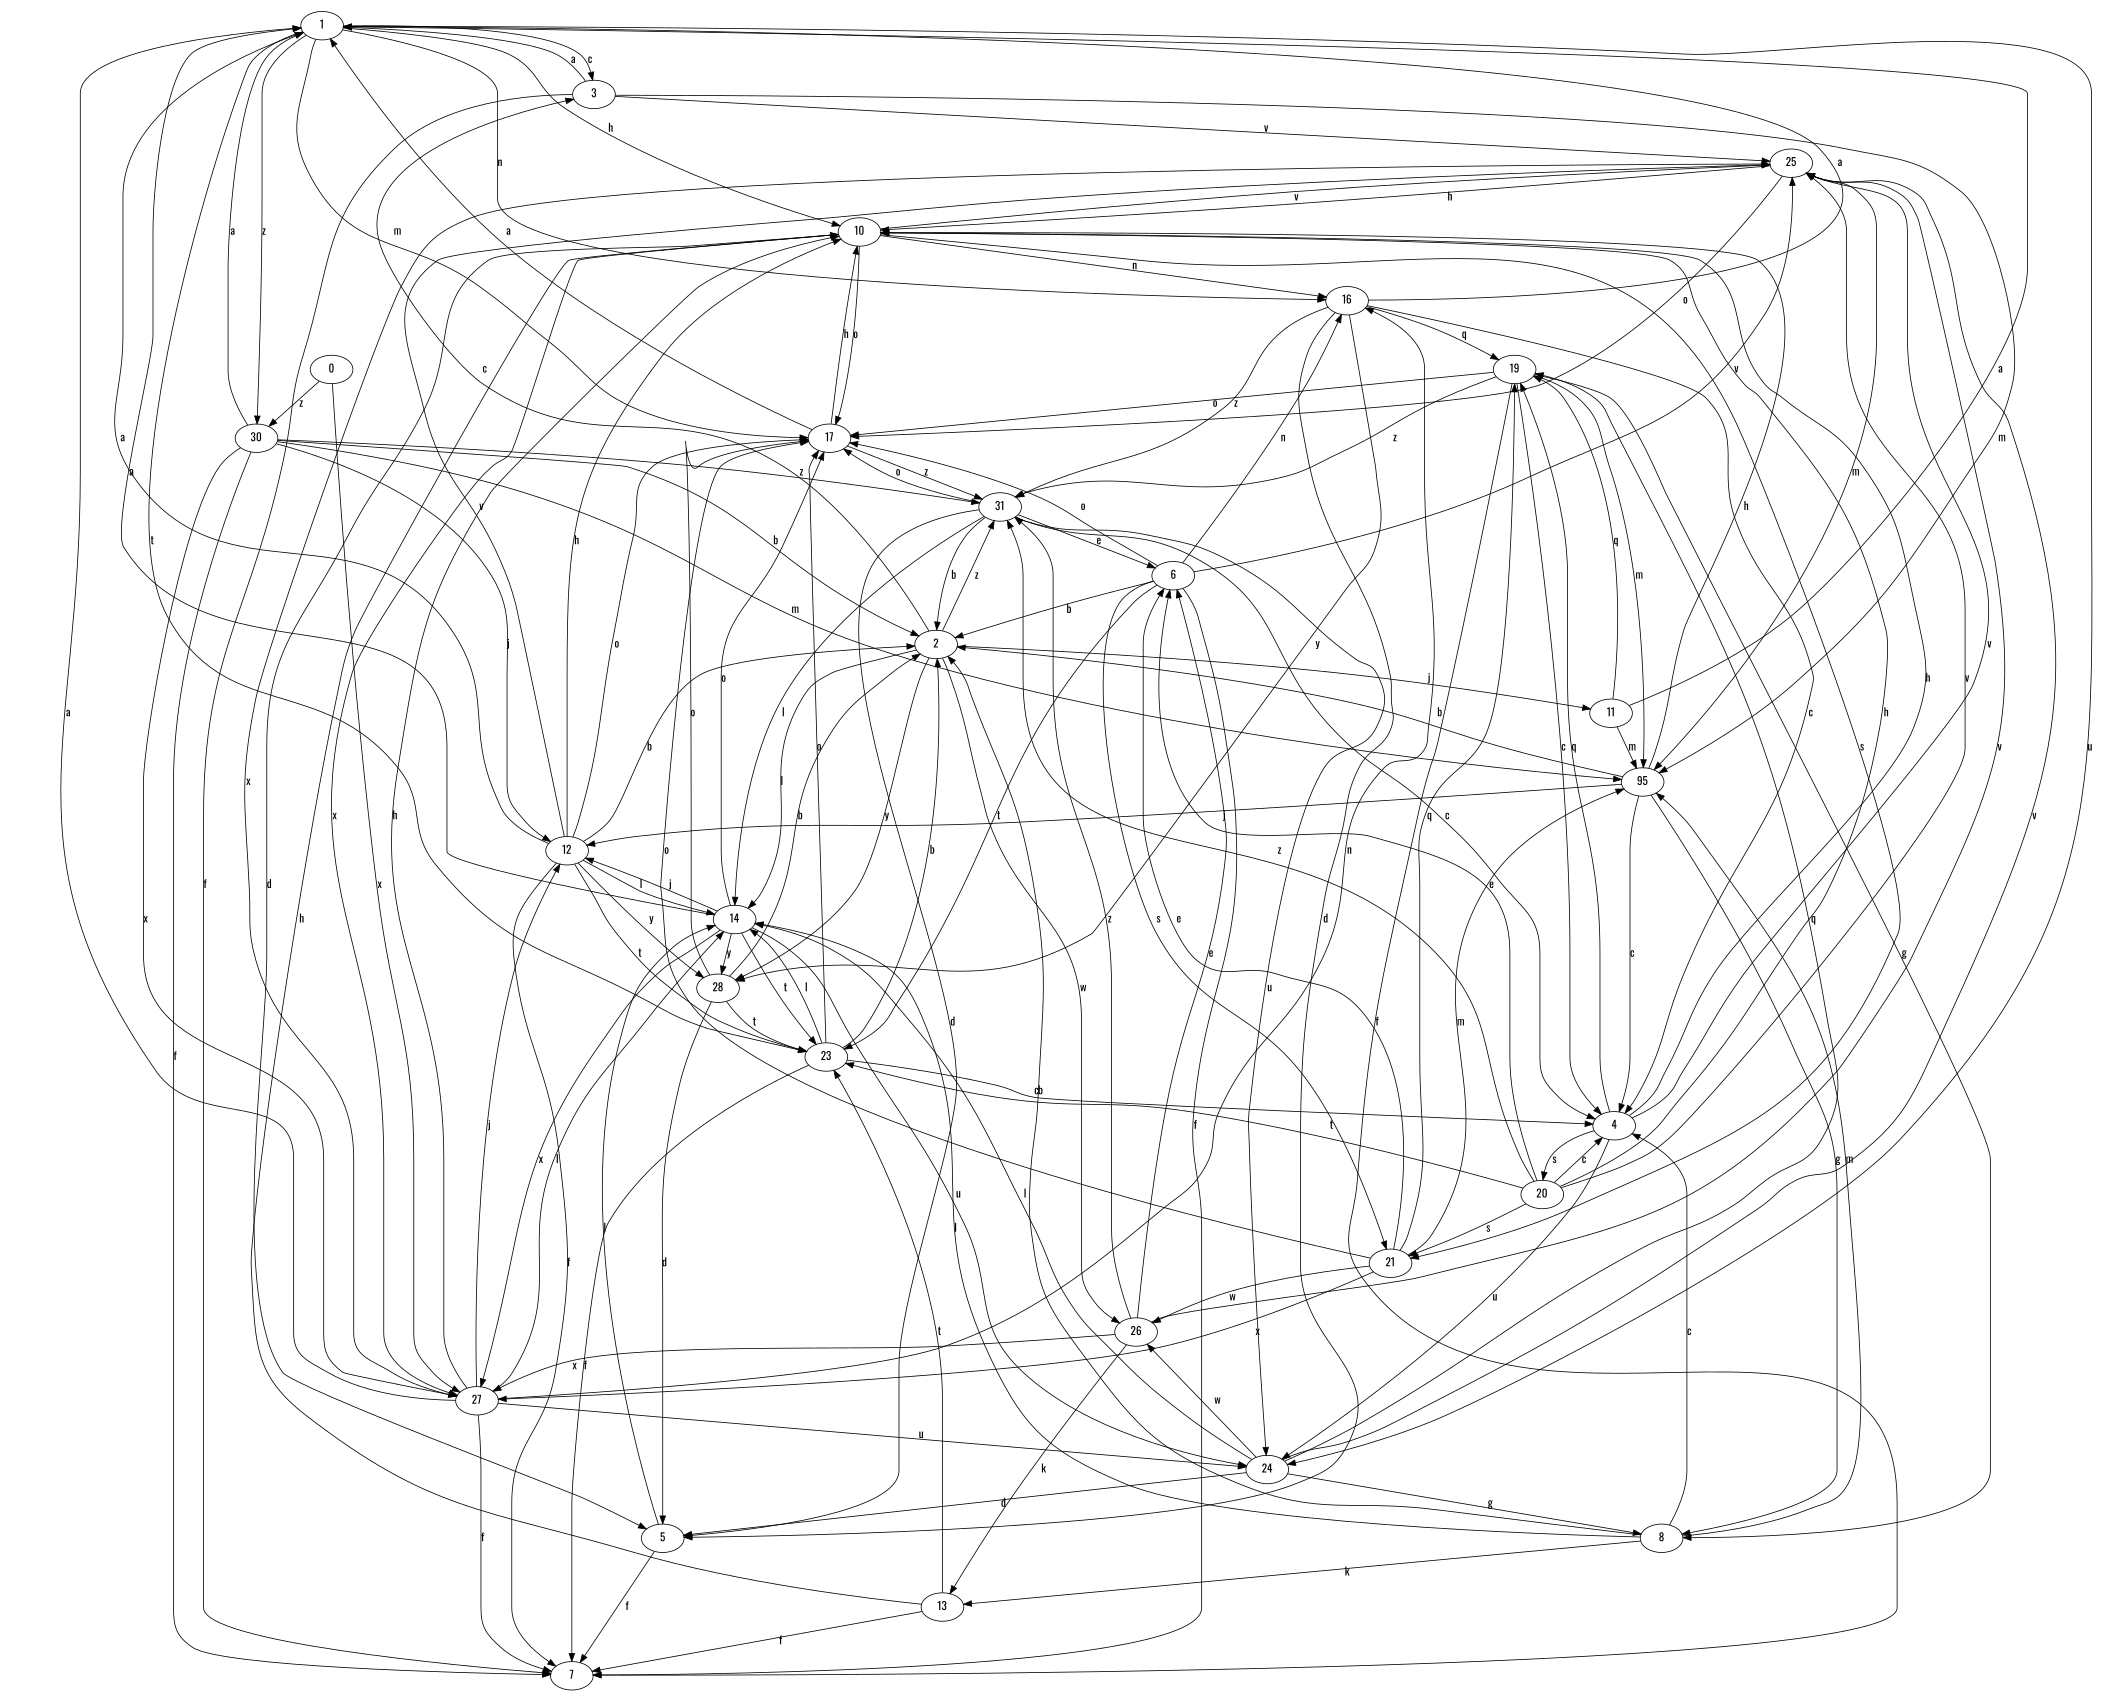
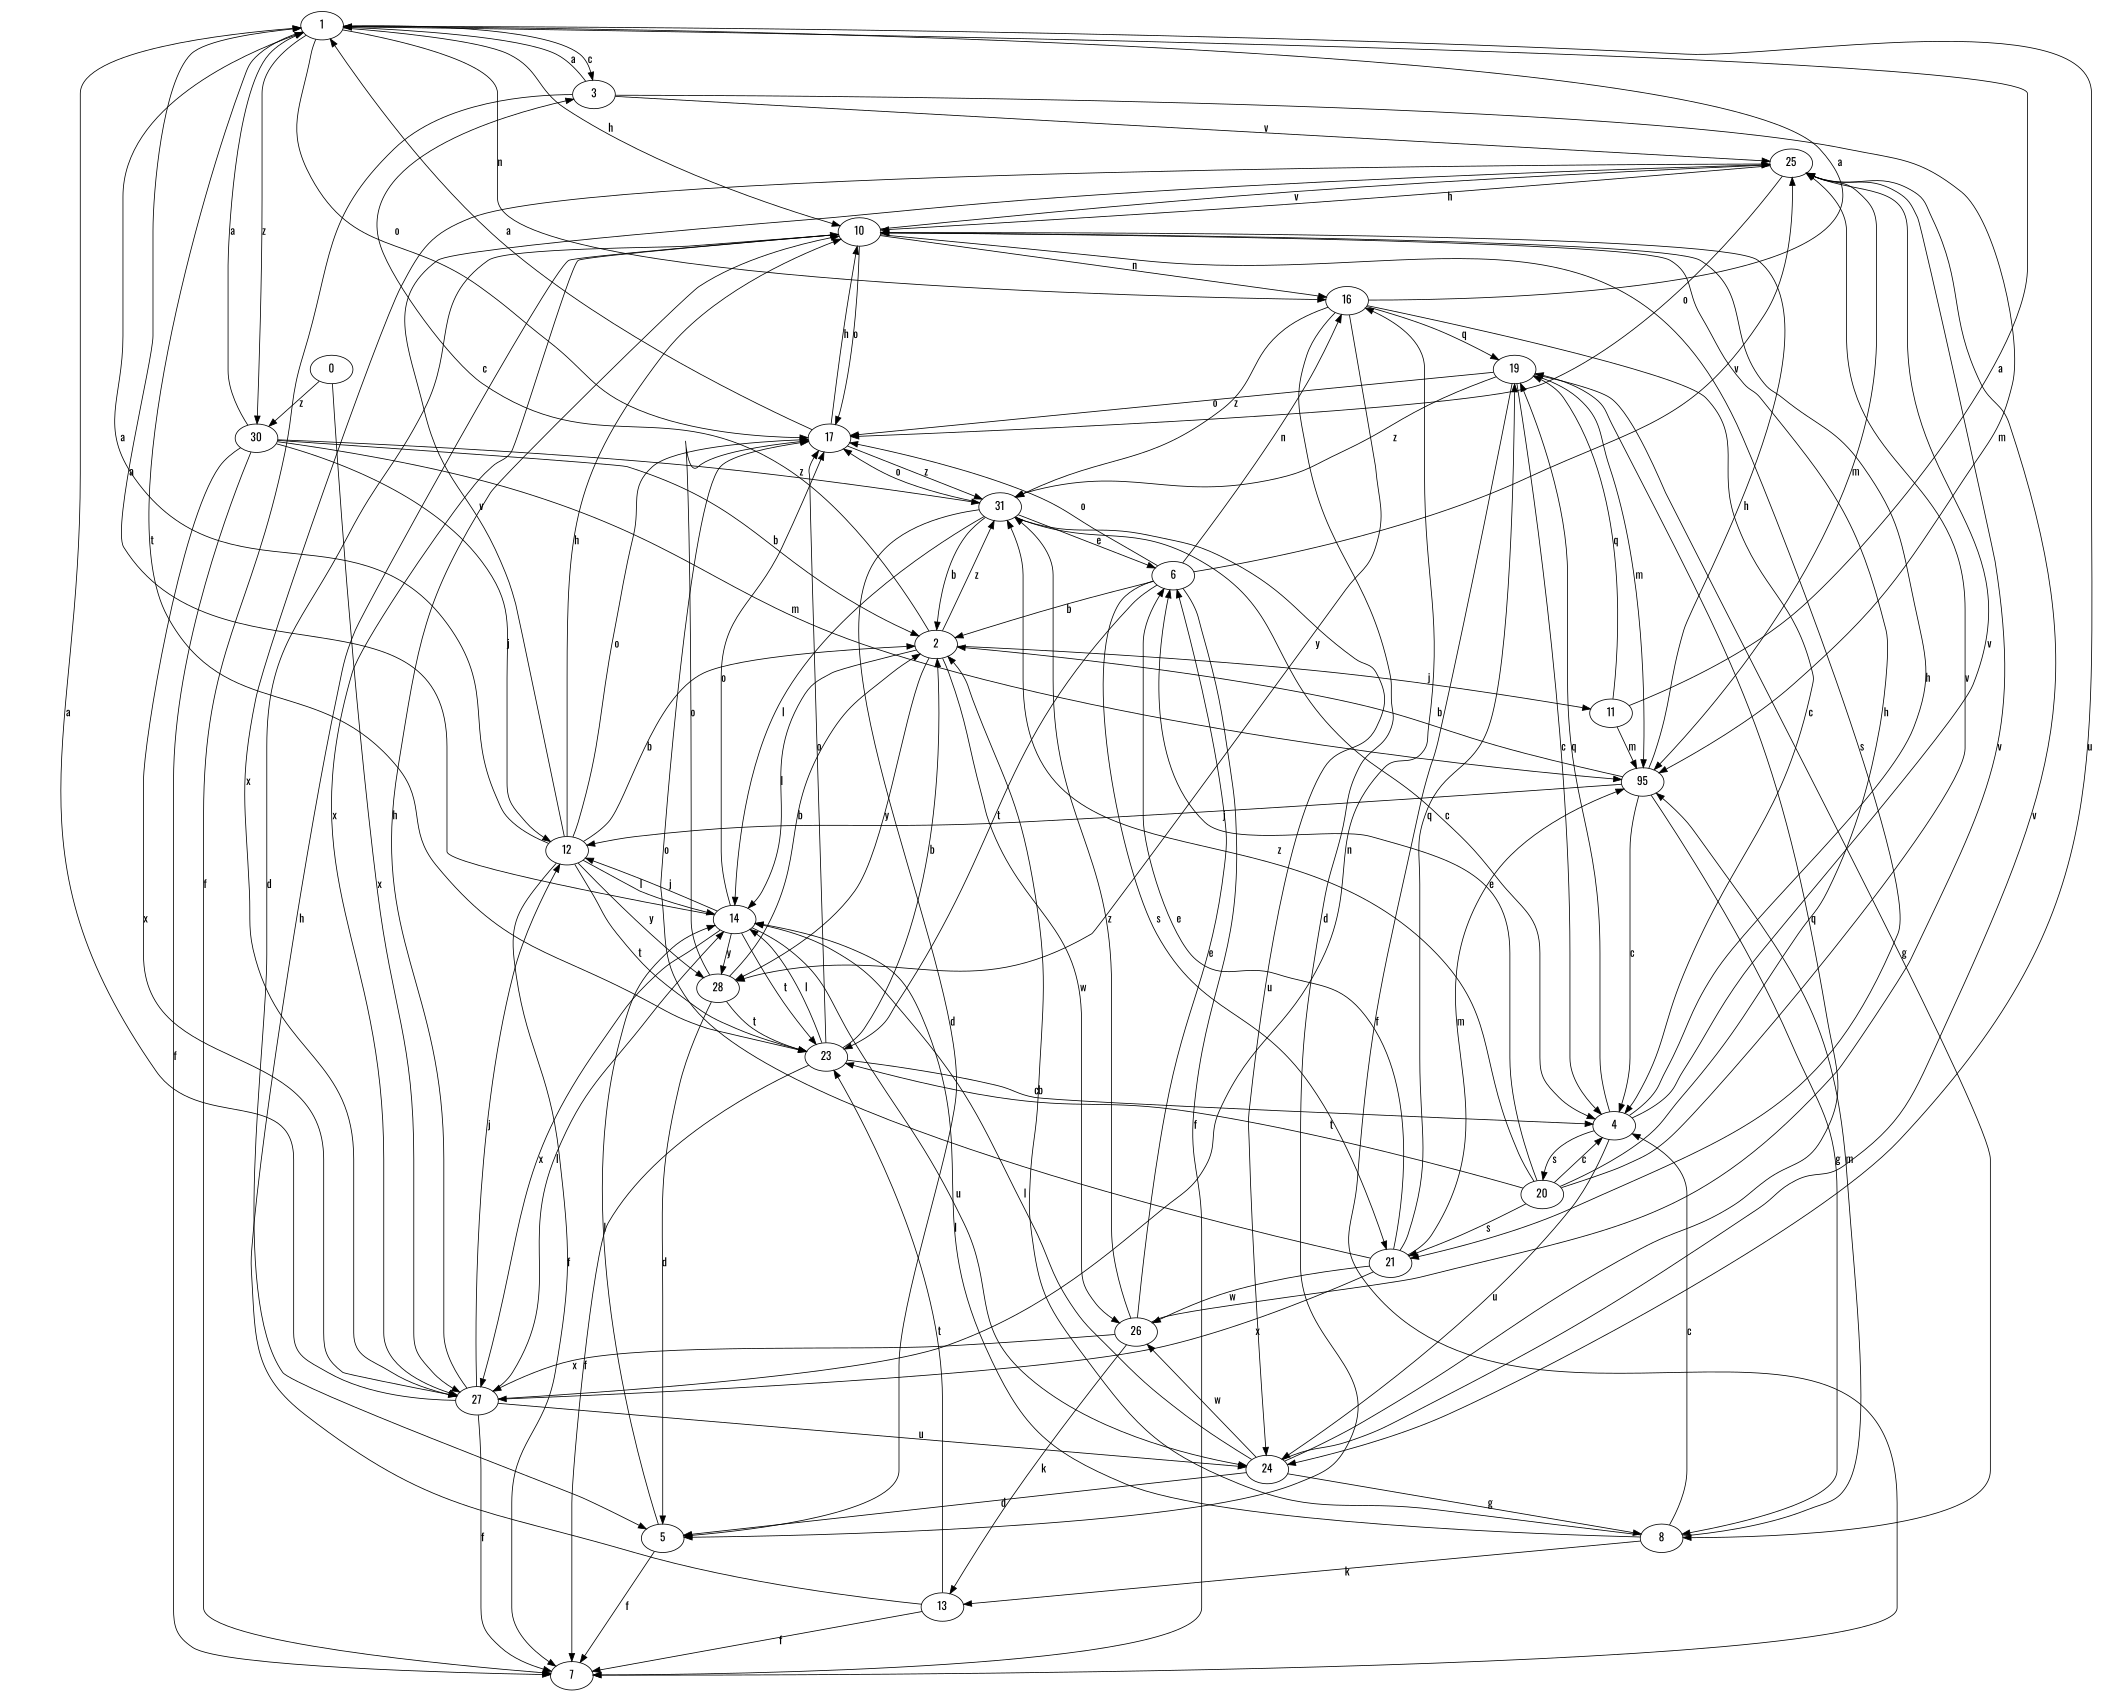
edge "1" -> "17": label "m" -> "o"
